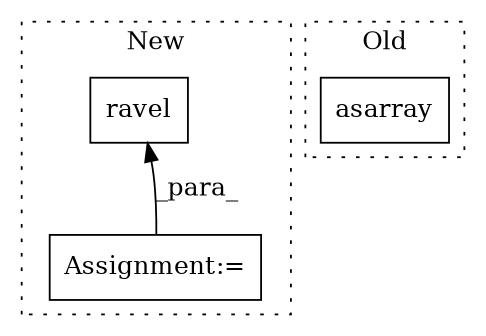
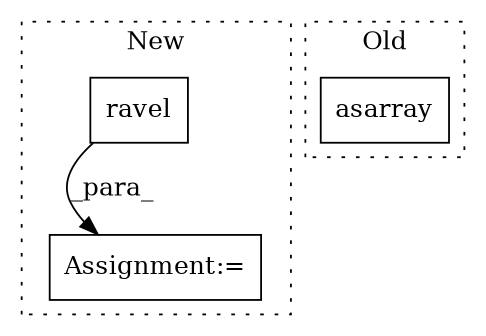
edge "Assignment:=" -> "ravel": reversed
